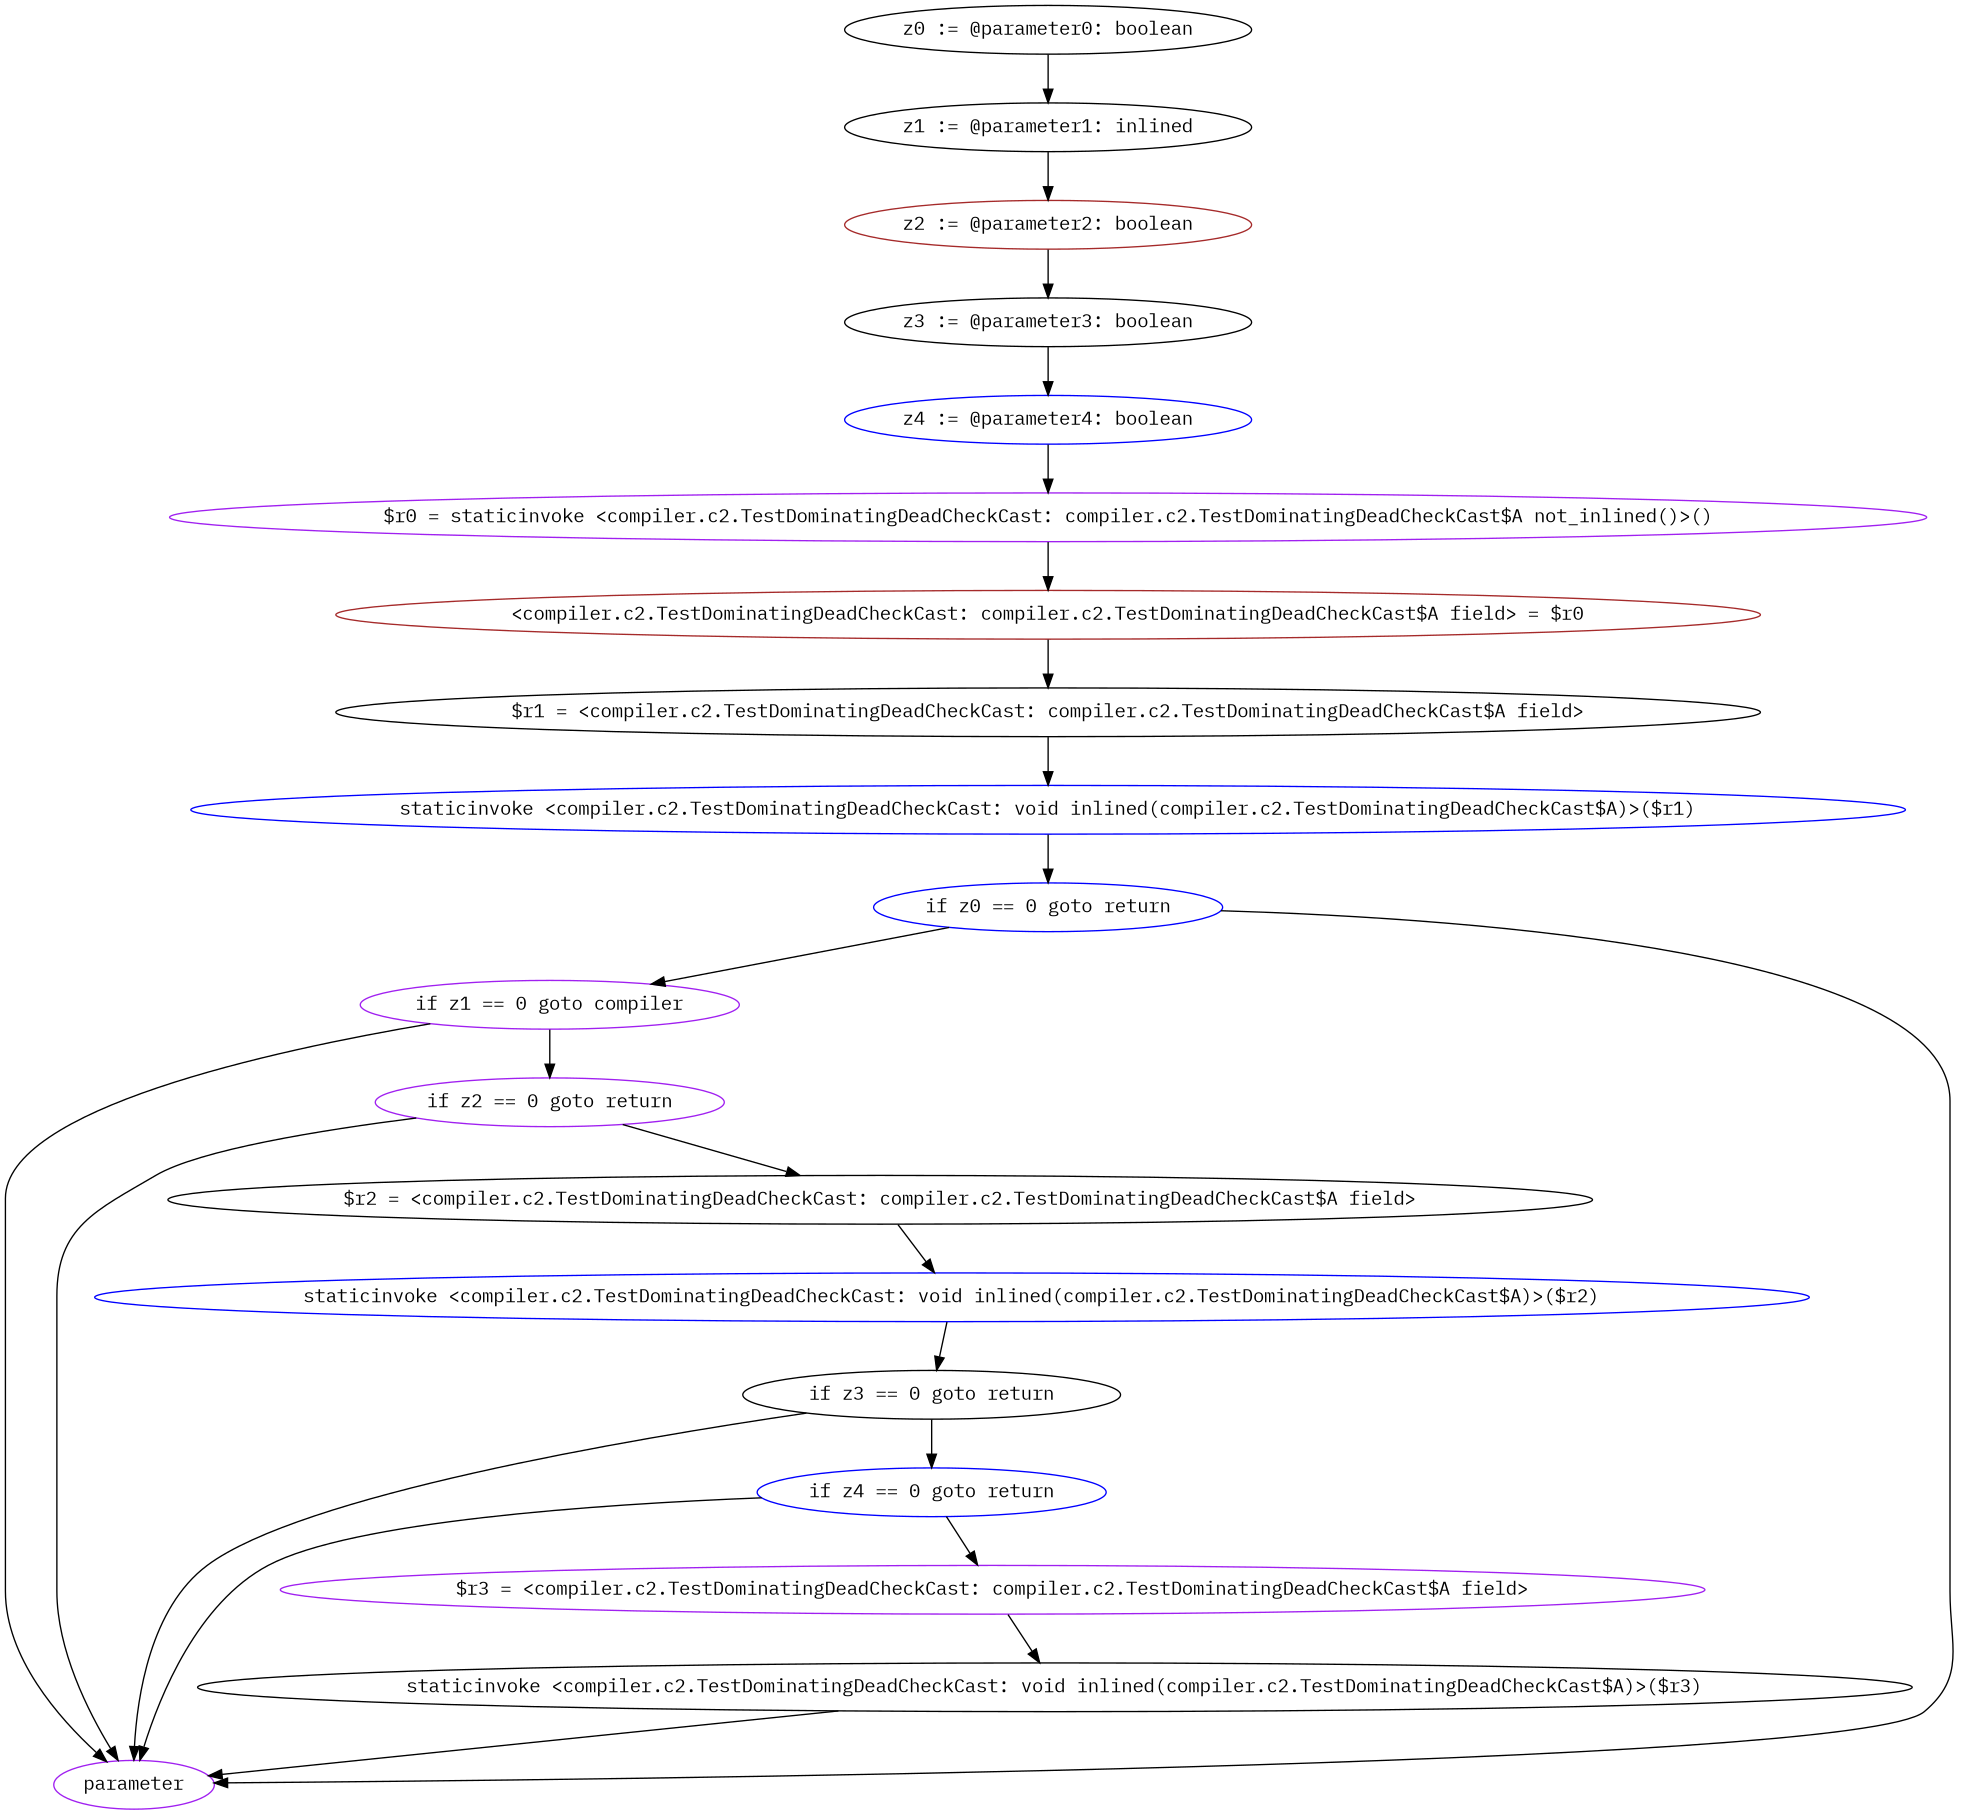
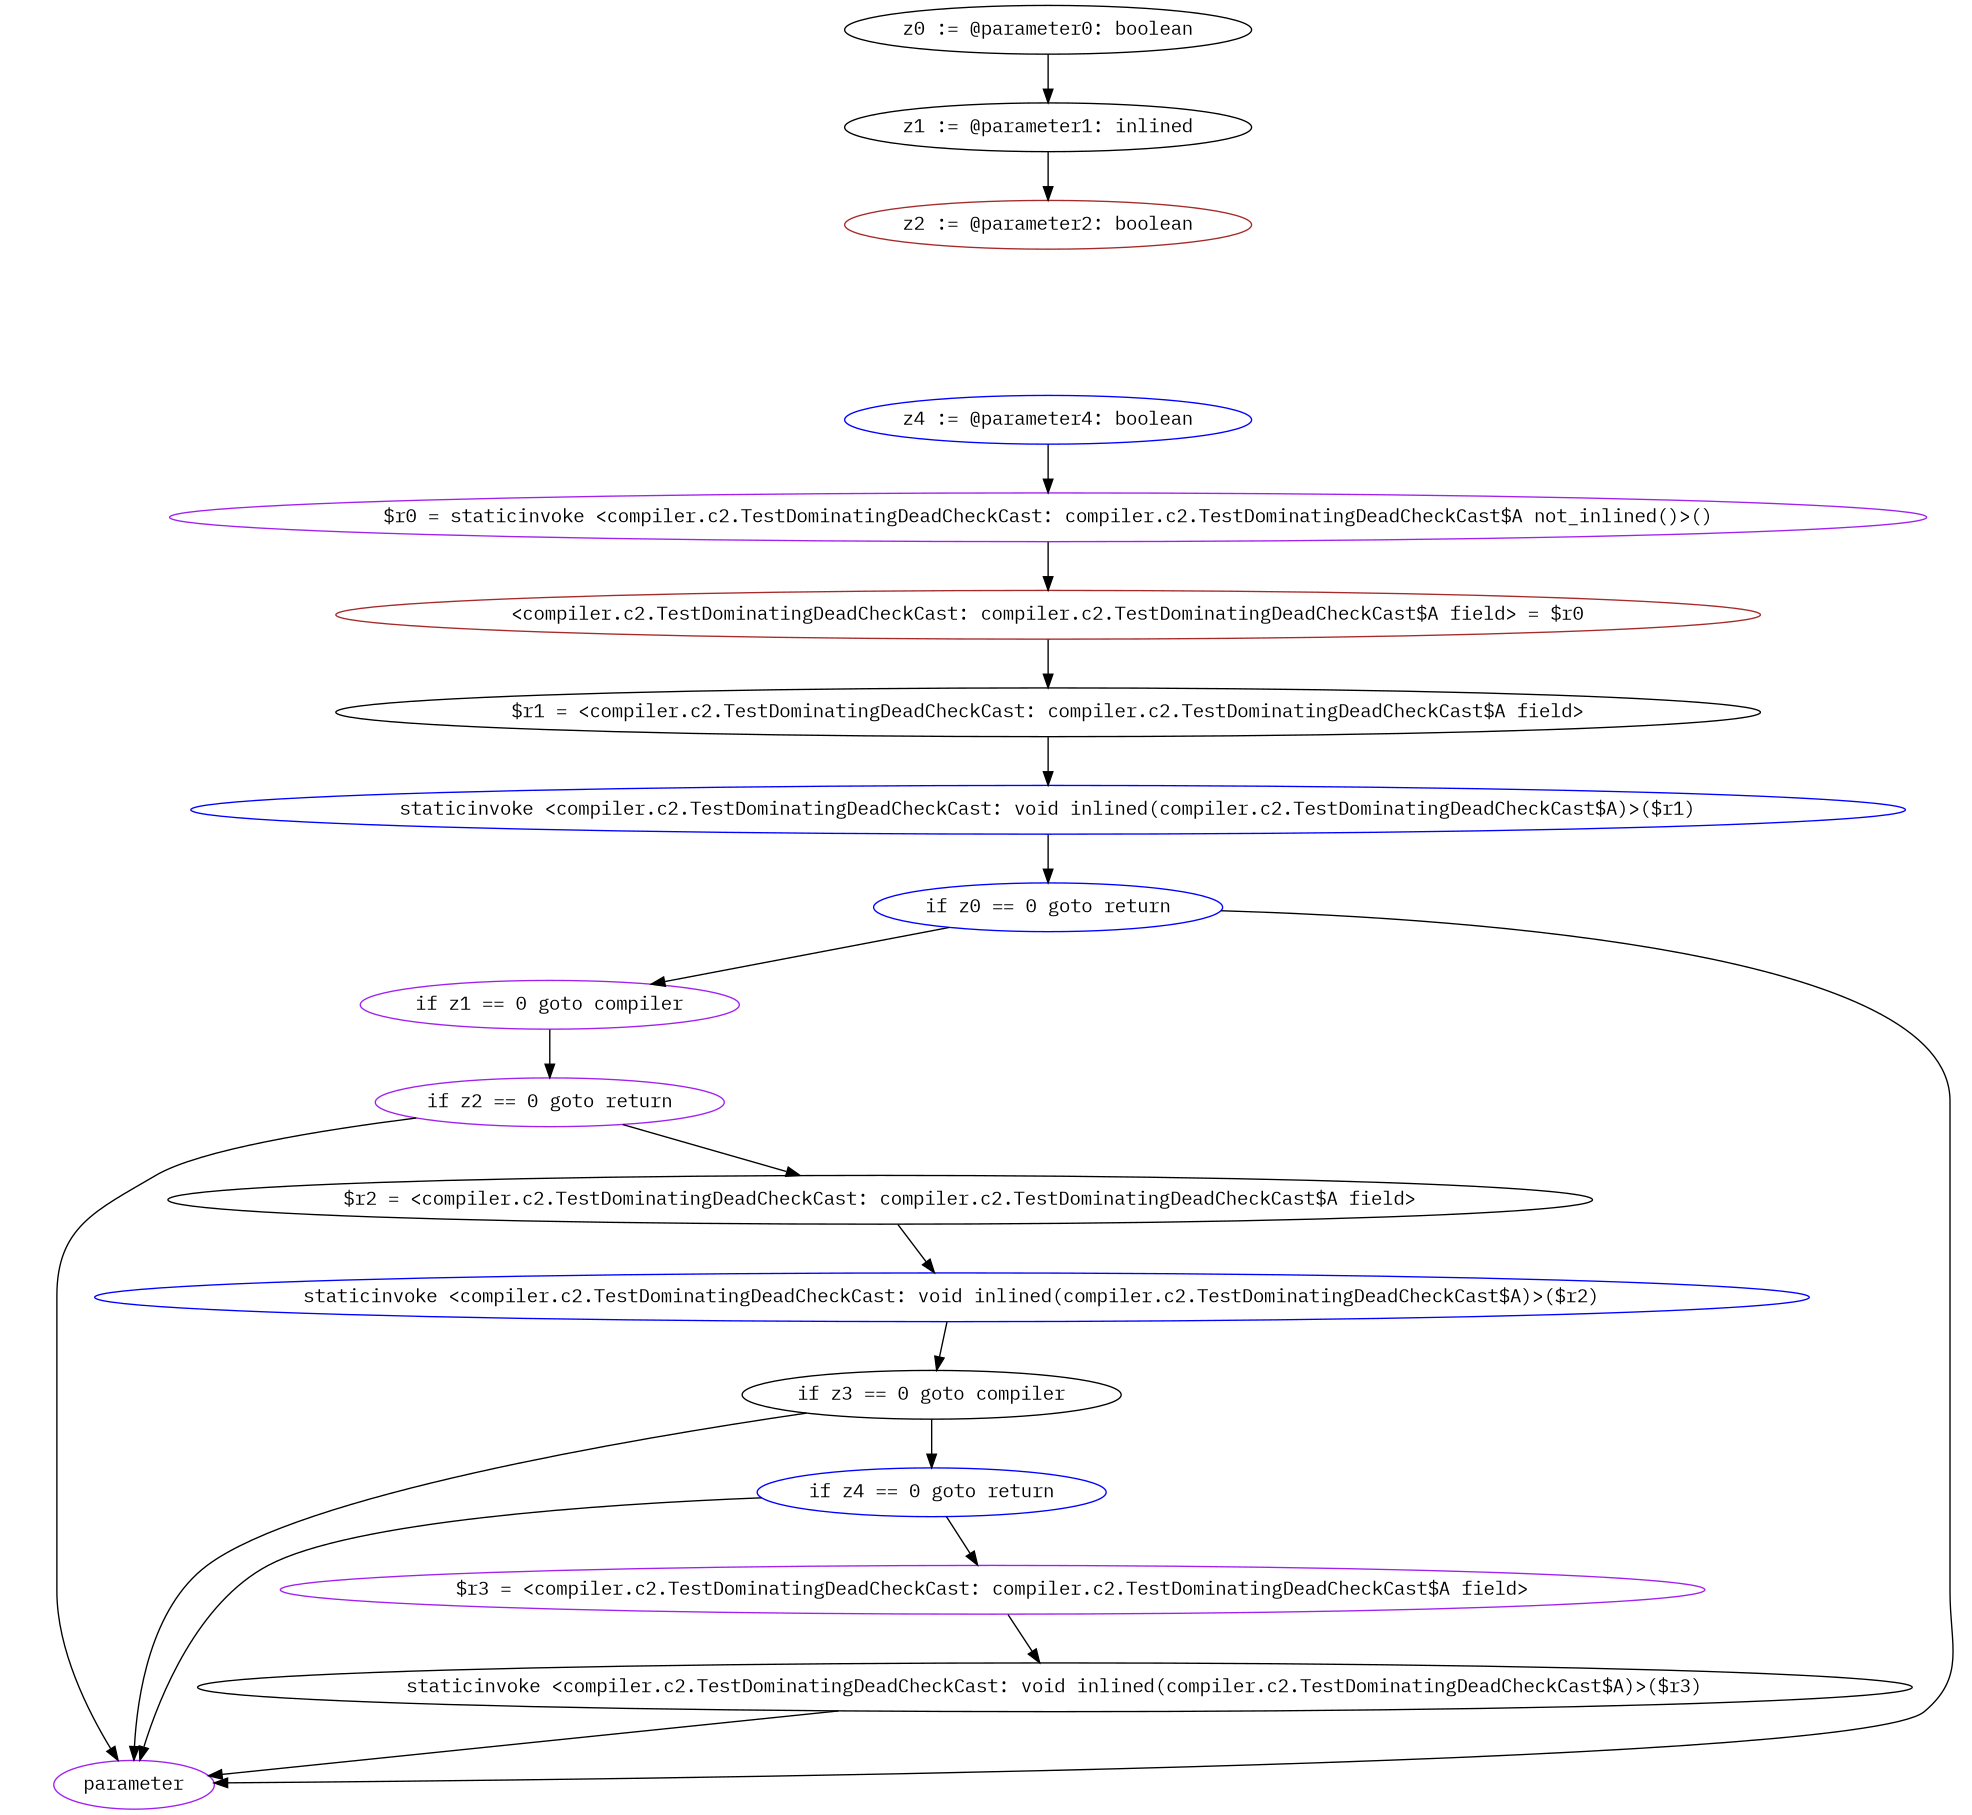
node "z3 := @parameter3: boolean": removed
edge "if z1 == 0 goto compiler" -> "parameter": removed
node "if z3 == 0 goto return": label "if z3 == 0 goto return" -> "if z3 == 0 goto compiler"
